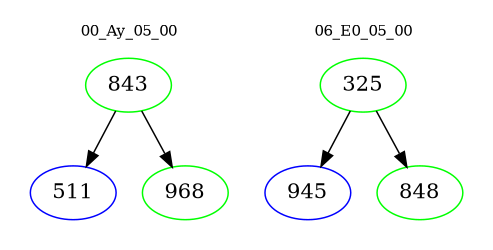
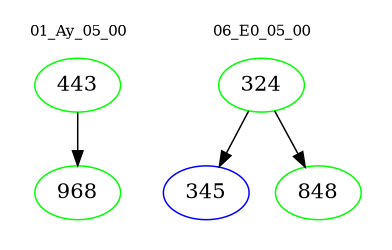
cluster "00_Ay_05_00": label "00_Ay_05_00" -> "01_Ay_05_00"
node "843": label "843" -> "443"
node "325": label "325" -> "324"
node "511": removed
node "945": label "945" -> "345"
